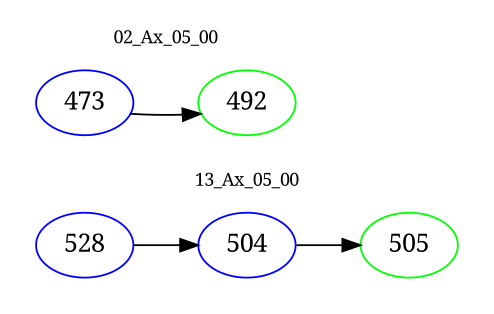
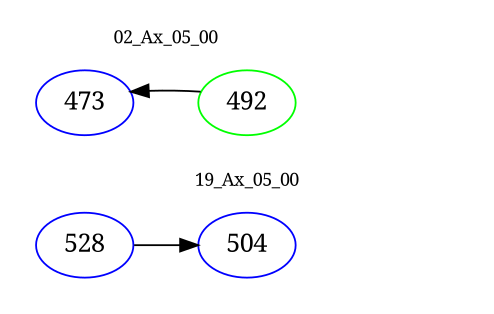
edge "473" -> "492": reversed
cluster "13_Ax_05_00": label "13_Ax_05_00" -> "19_Ax_05_00"
node "505": removed
